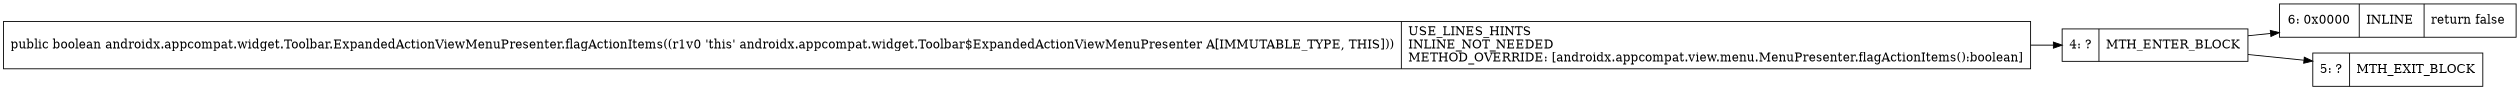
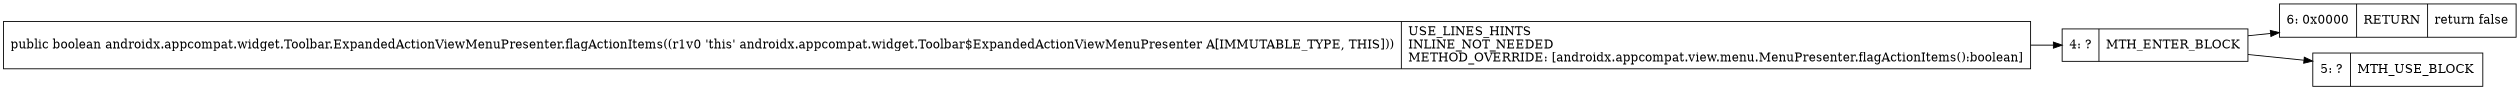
node "6: 0x0000": text "INLINE" -> "RETURN"
node "5: ?": text "MTH_EXIT_BLOCK" -> "MTH_USE_BLOCK"
